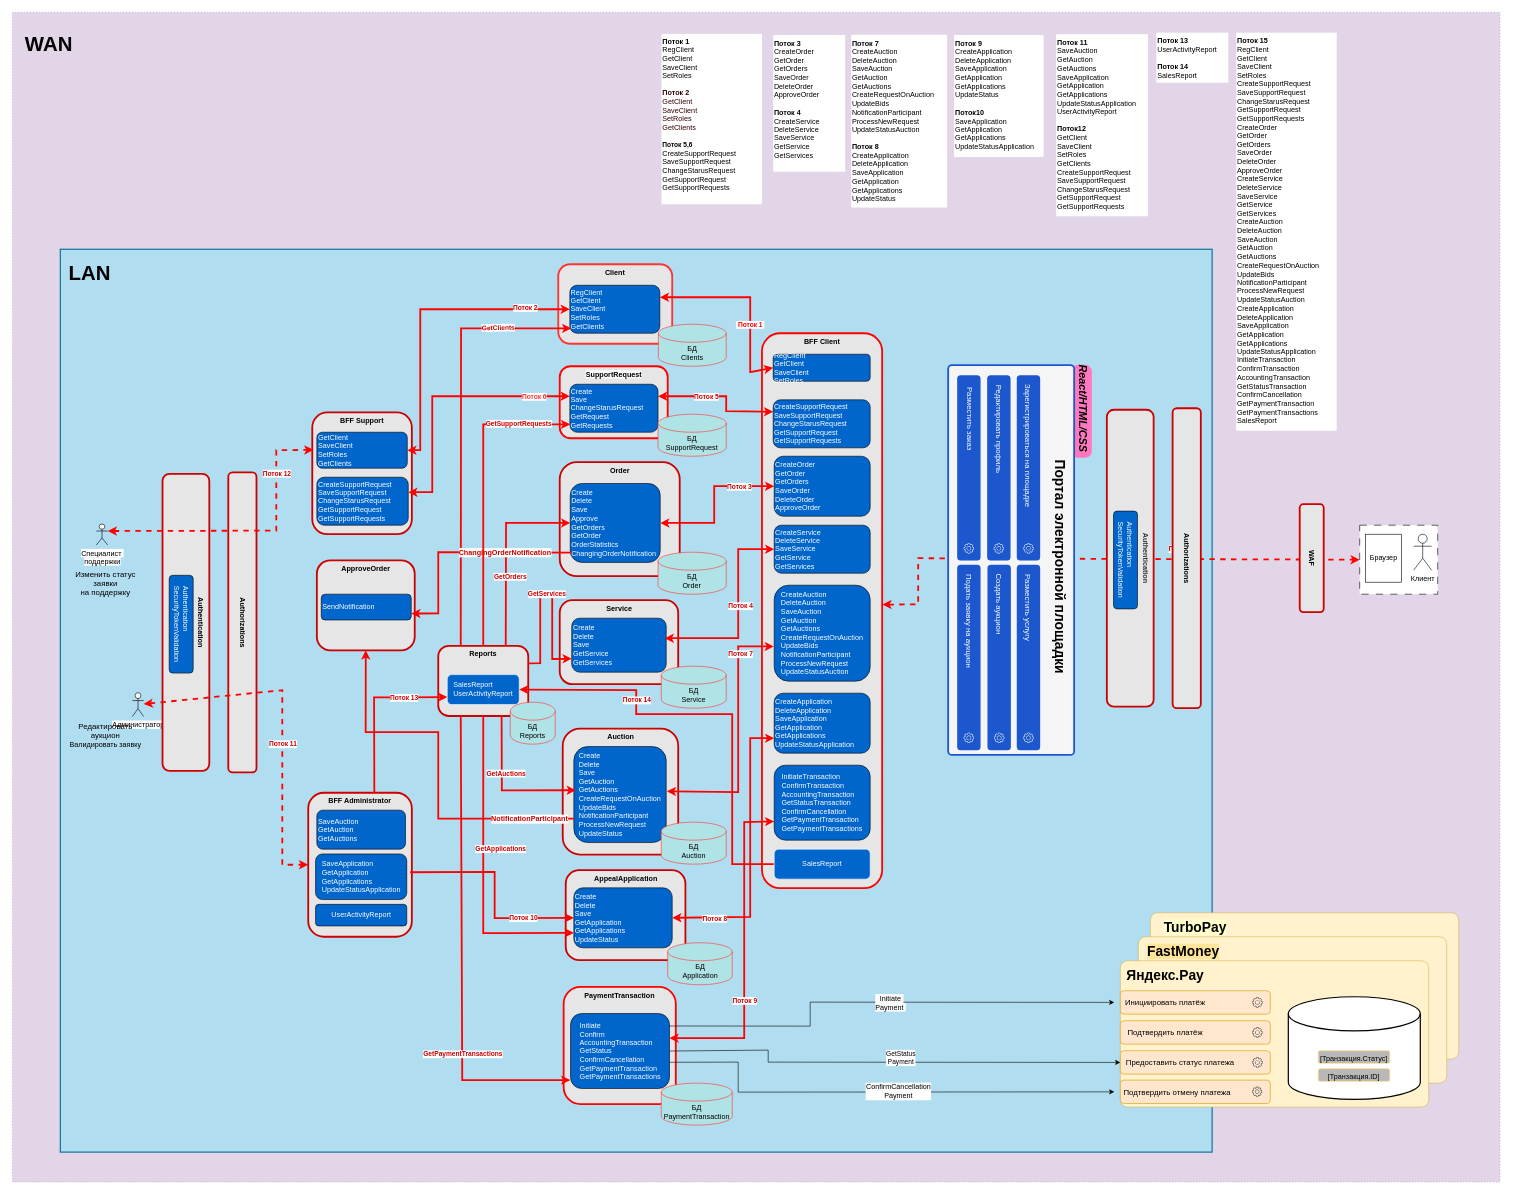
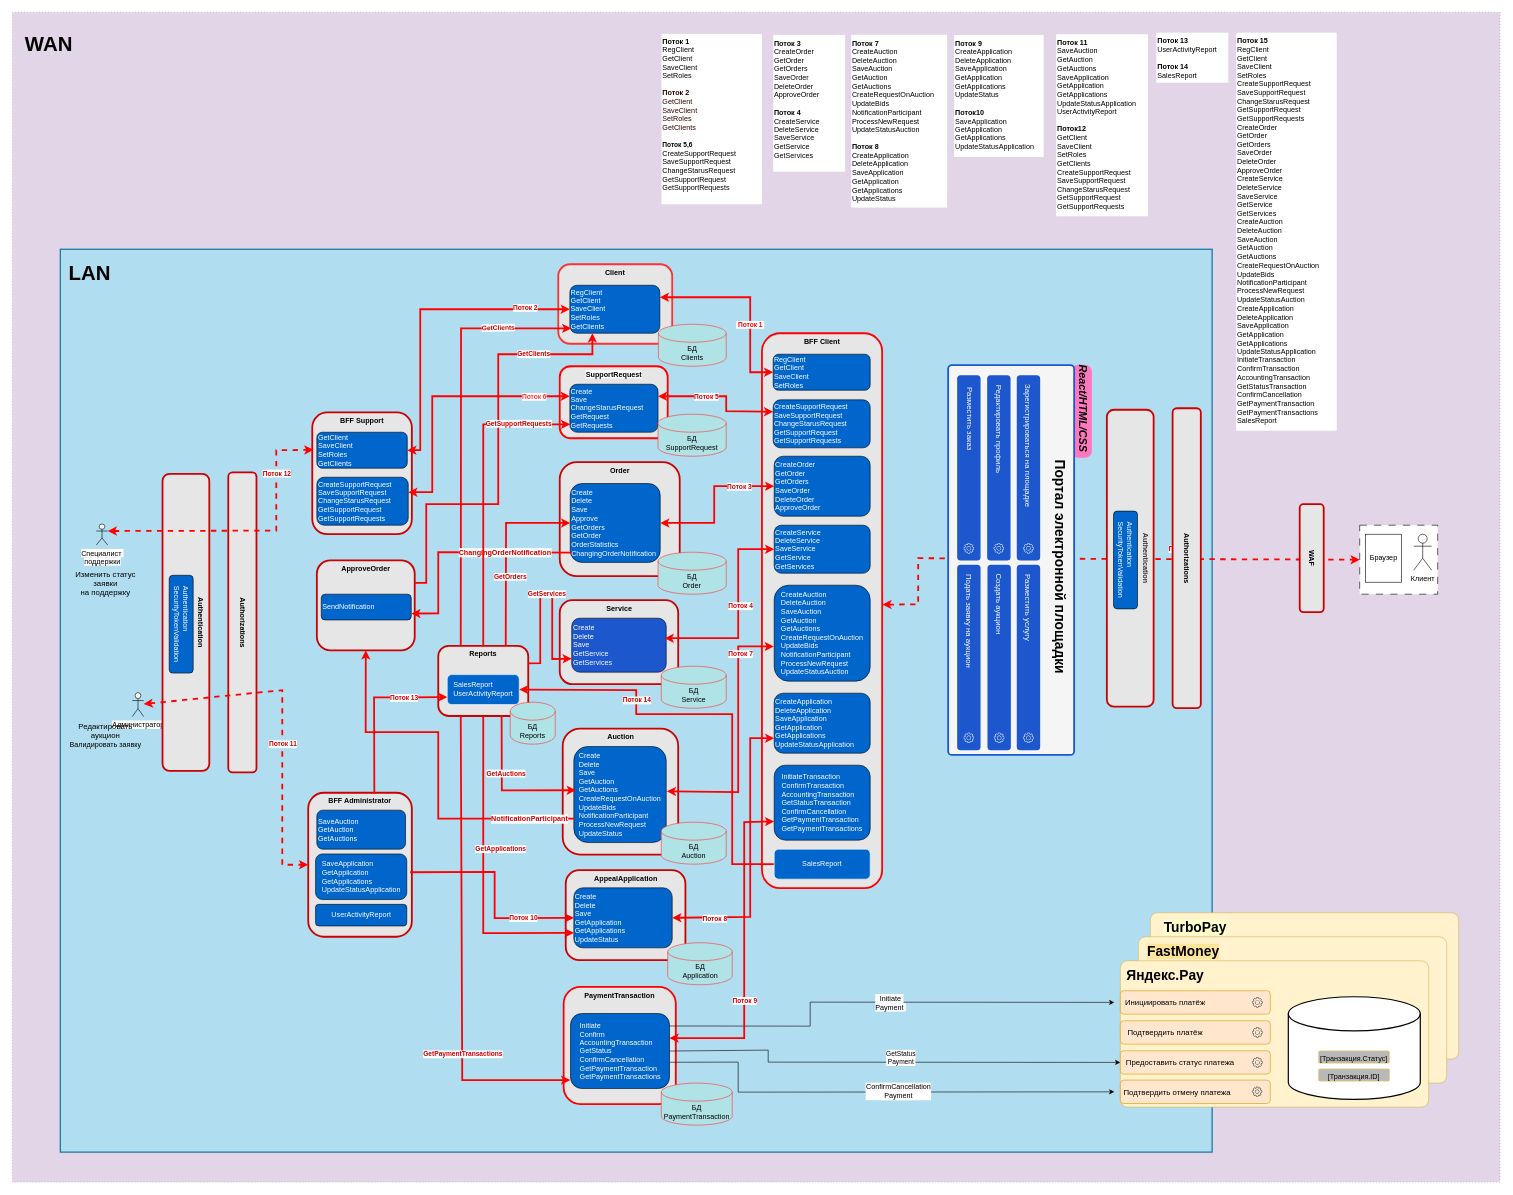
node "RegClient GetClient SaveClient SetRoles": size 97x27 -> 97x36
edge "ApproveOrder" -> "RegClientGetClientSaveClientSetRolesGetClients": added, label "GetClients"
node "Create Delete Save GetService GetServices": fillcolor #0066cc -> #1c57cd
